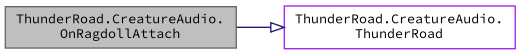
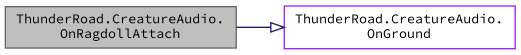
node "ThunderRoad.CreatureAudio. ThunderRoad": label "ThunderRoad.CreatureAudio. ThunderRoad" -> "ThunderRoad.CreatureAudio. OnGround"
